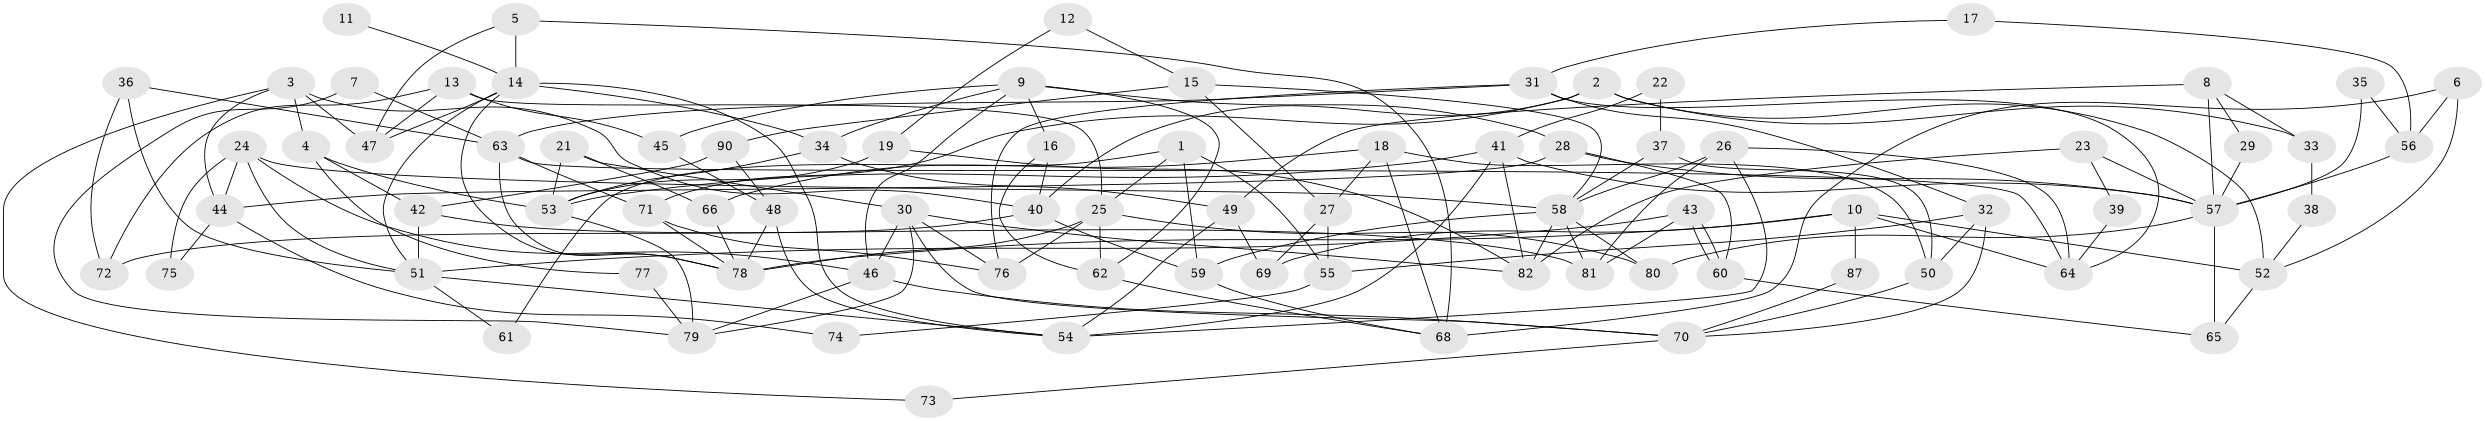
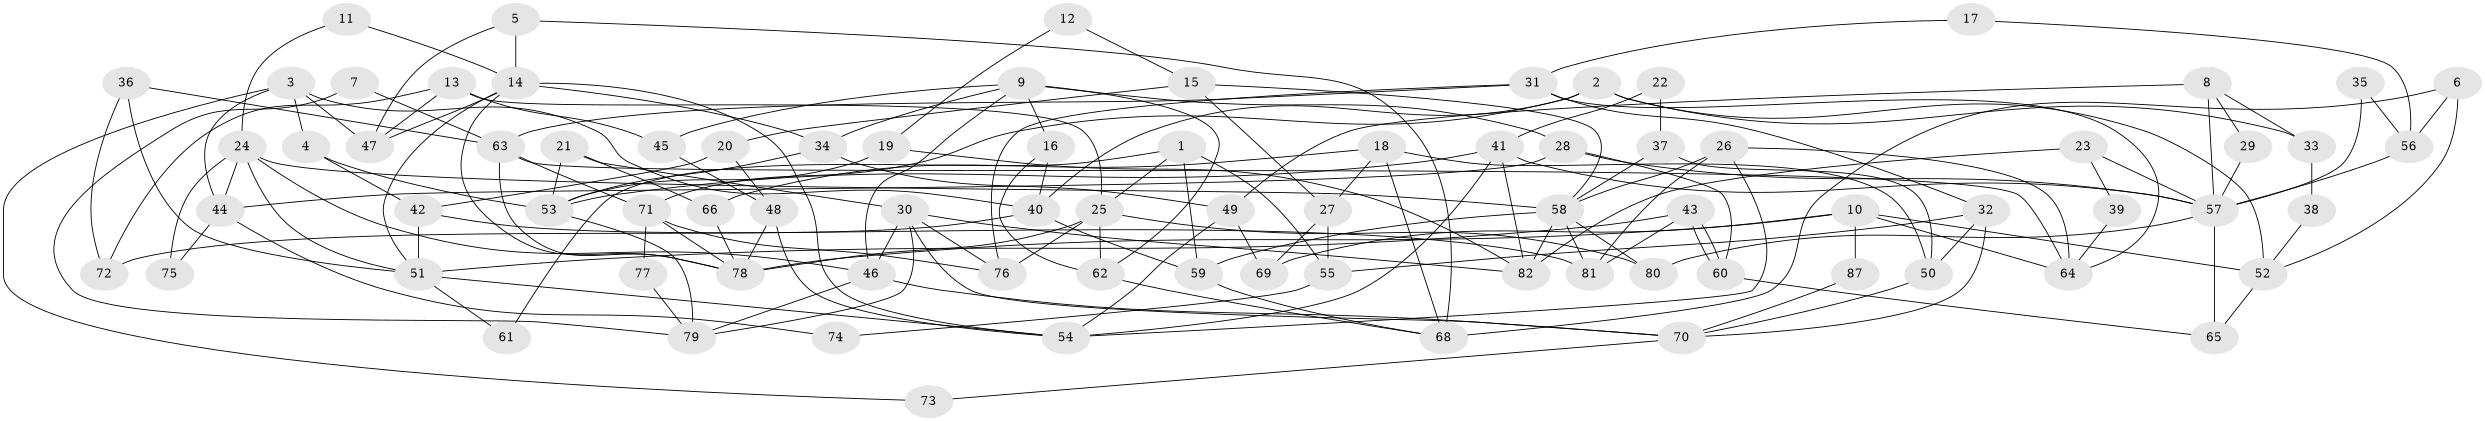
edge "11" -- "24": added
node "90": label "90" -> "20"
edge "4" -- "77": now "71" -- "77"
